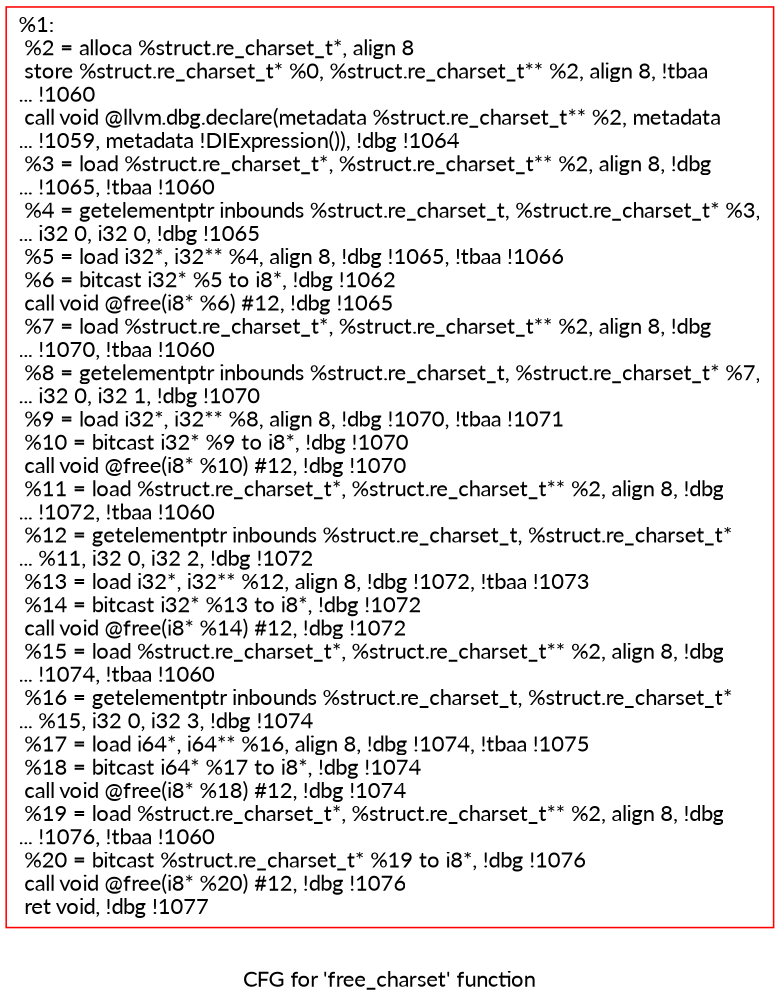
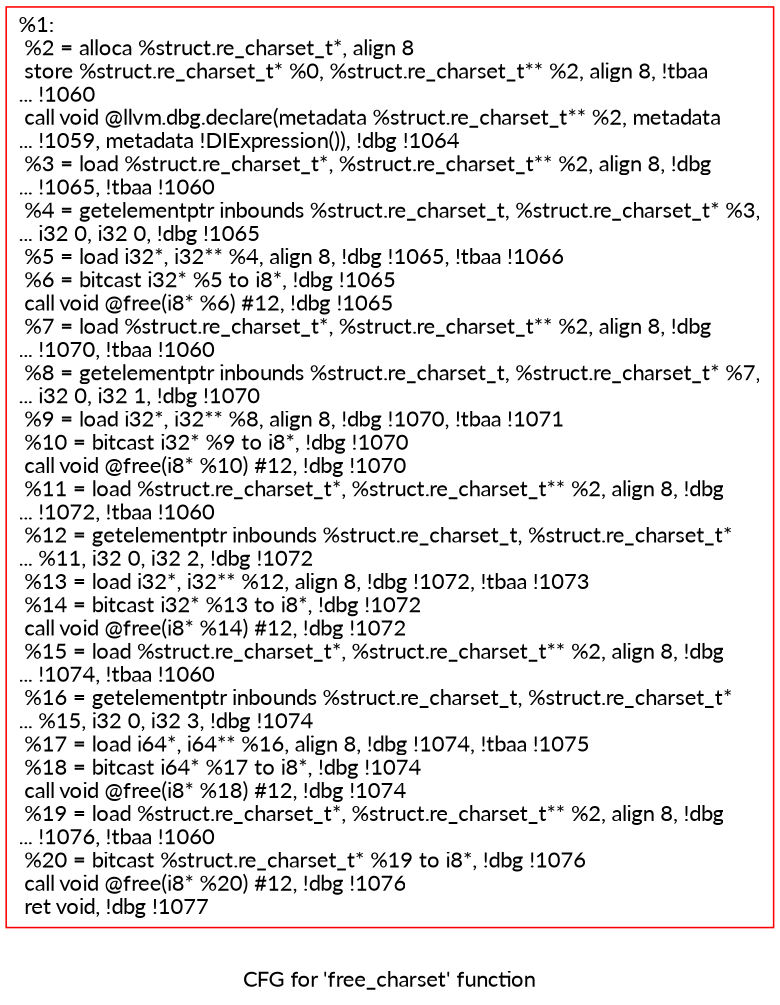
node "%1:": text "%6 = bitcast i32* %5 to i8*, !dbg !1062" -> "%6 = bitcast i32* %5 to i8*, !dbg !1065"
